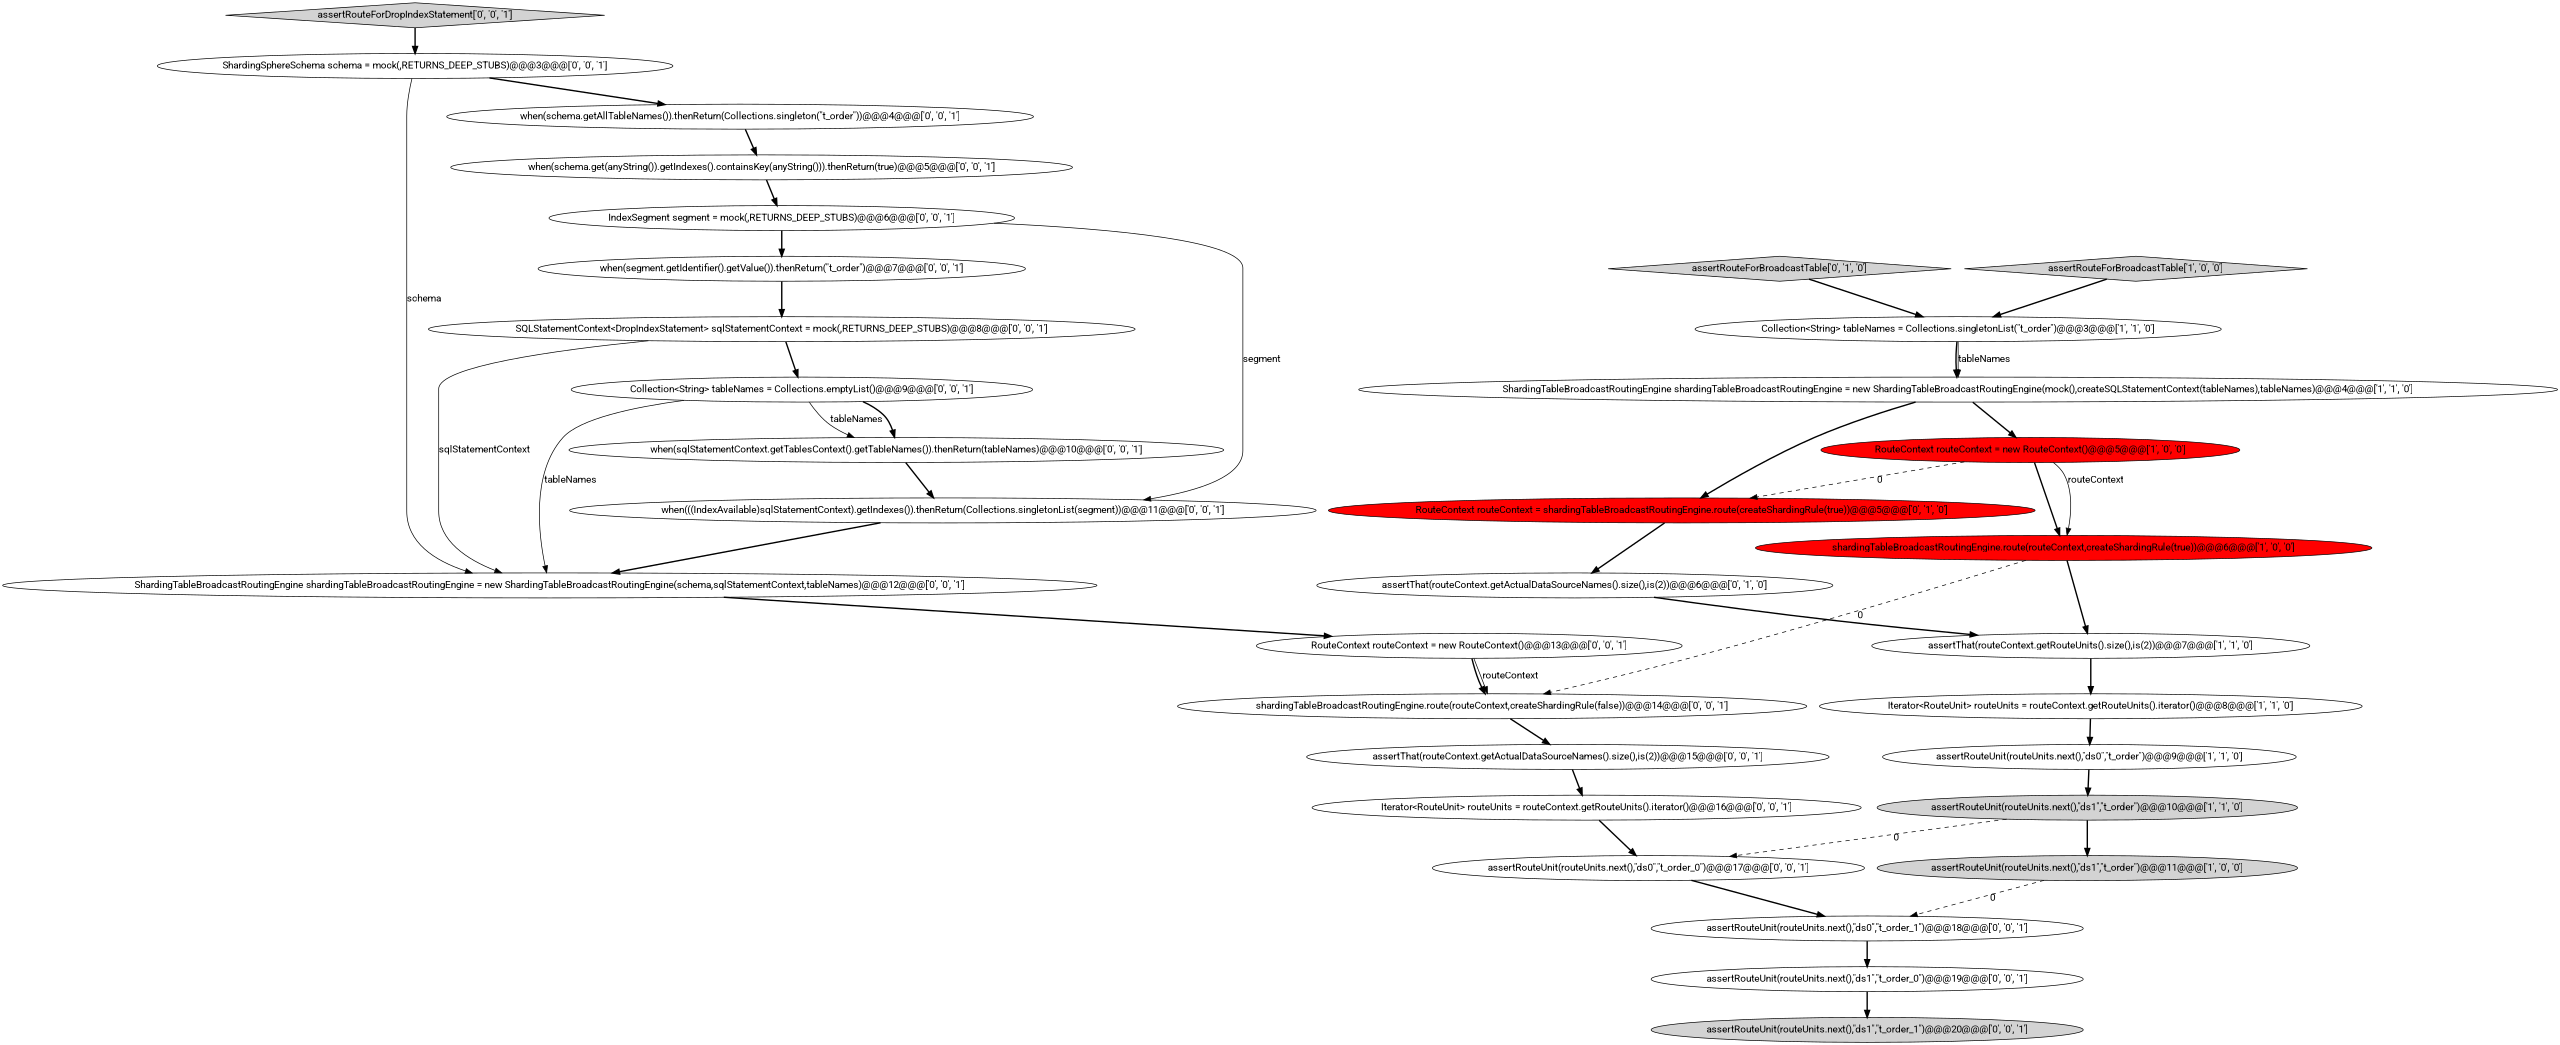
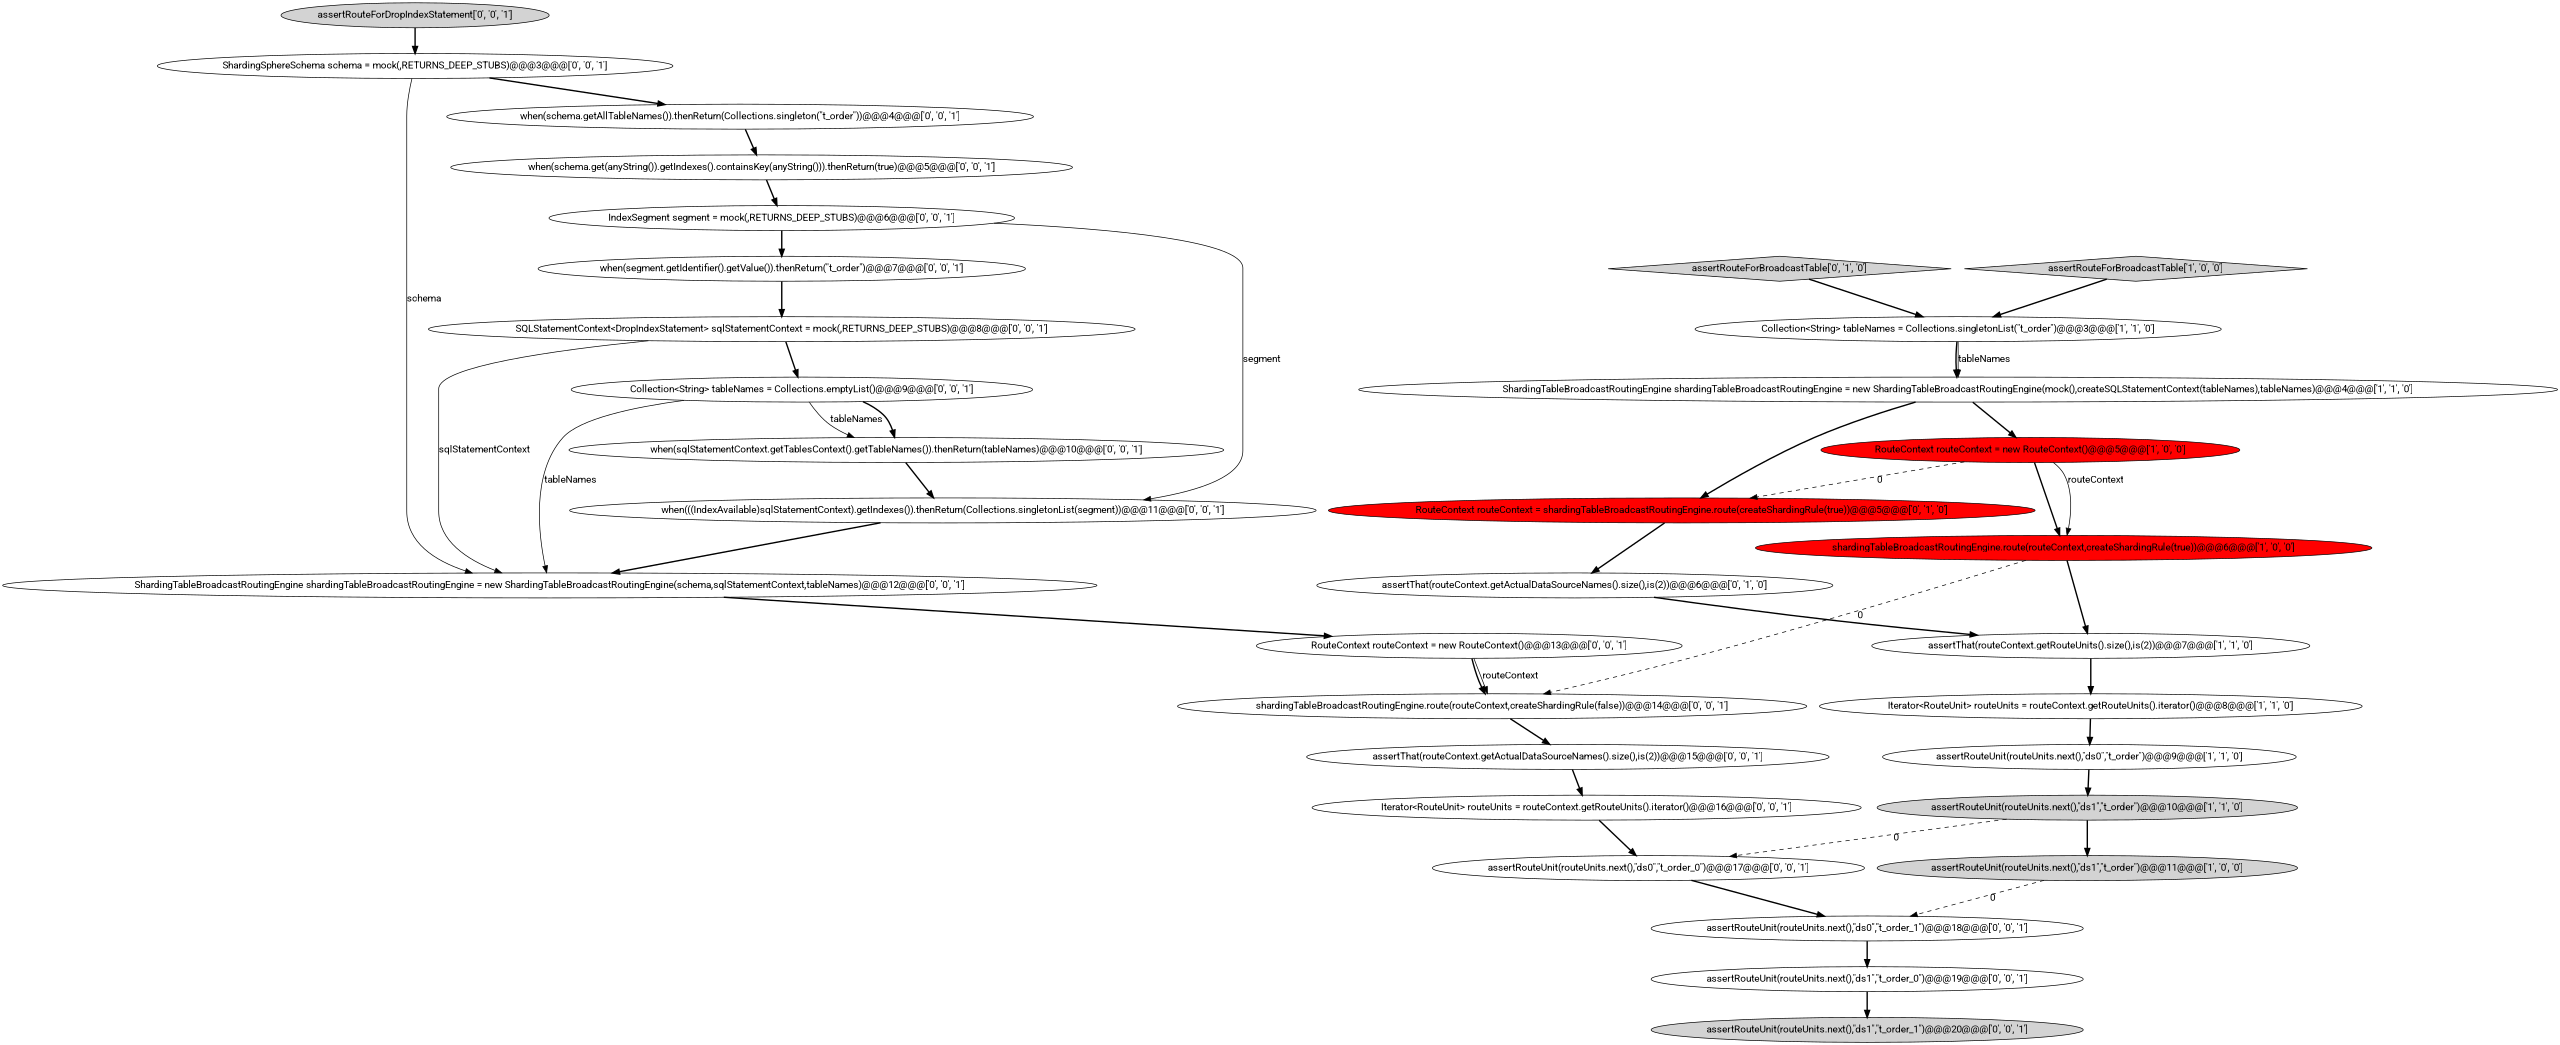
node "assertRouteForDropIndexStatement['0', '0', '1']": shape diamond -> ellipse
